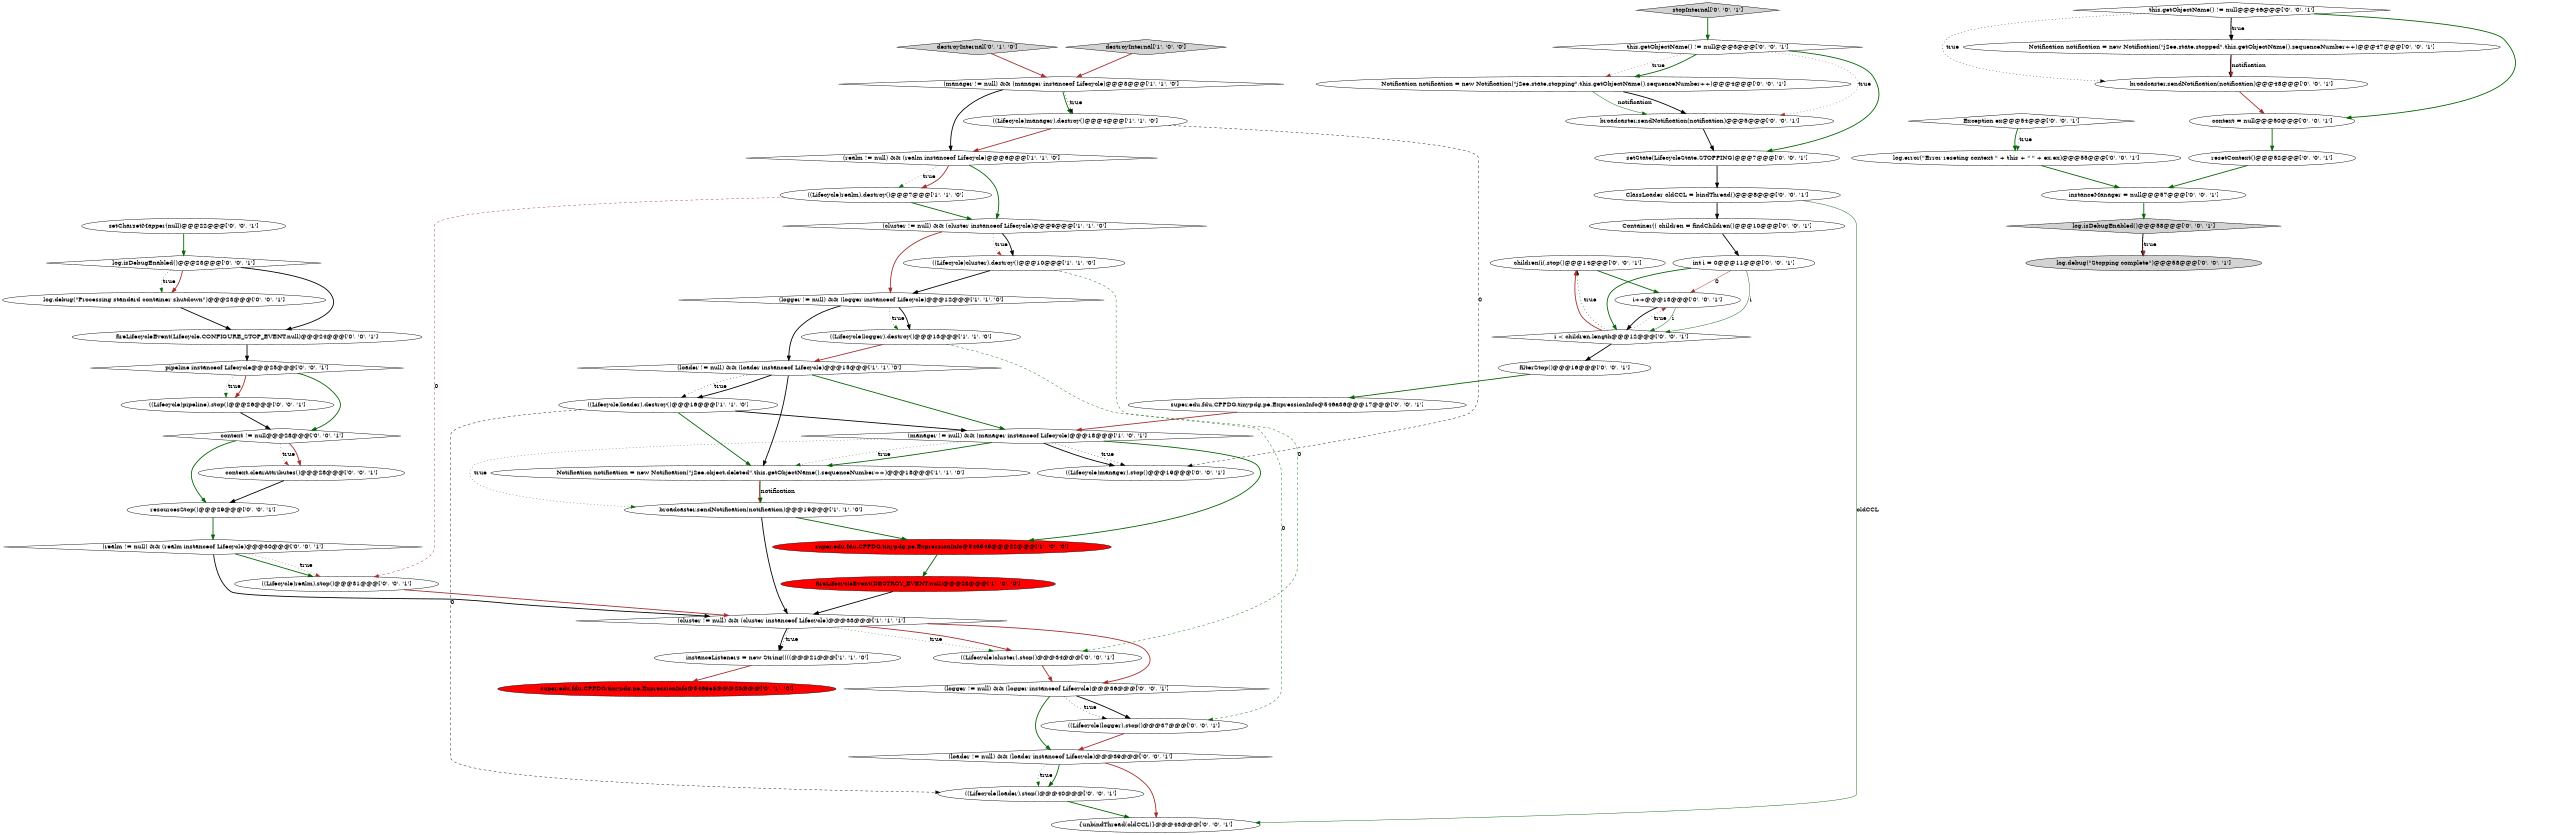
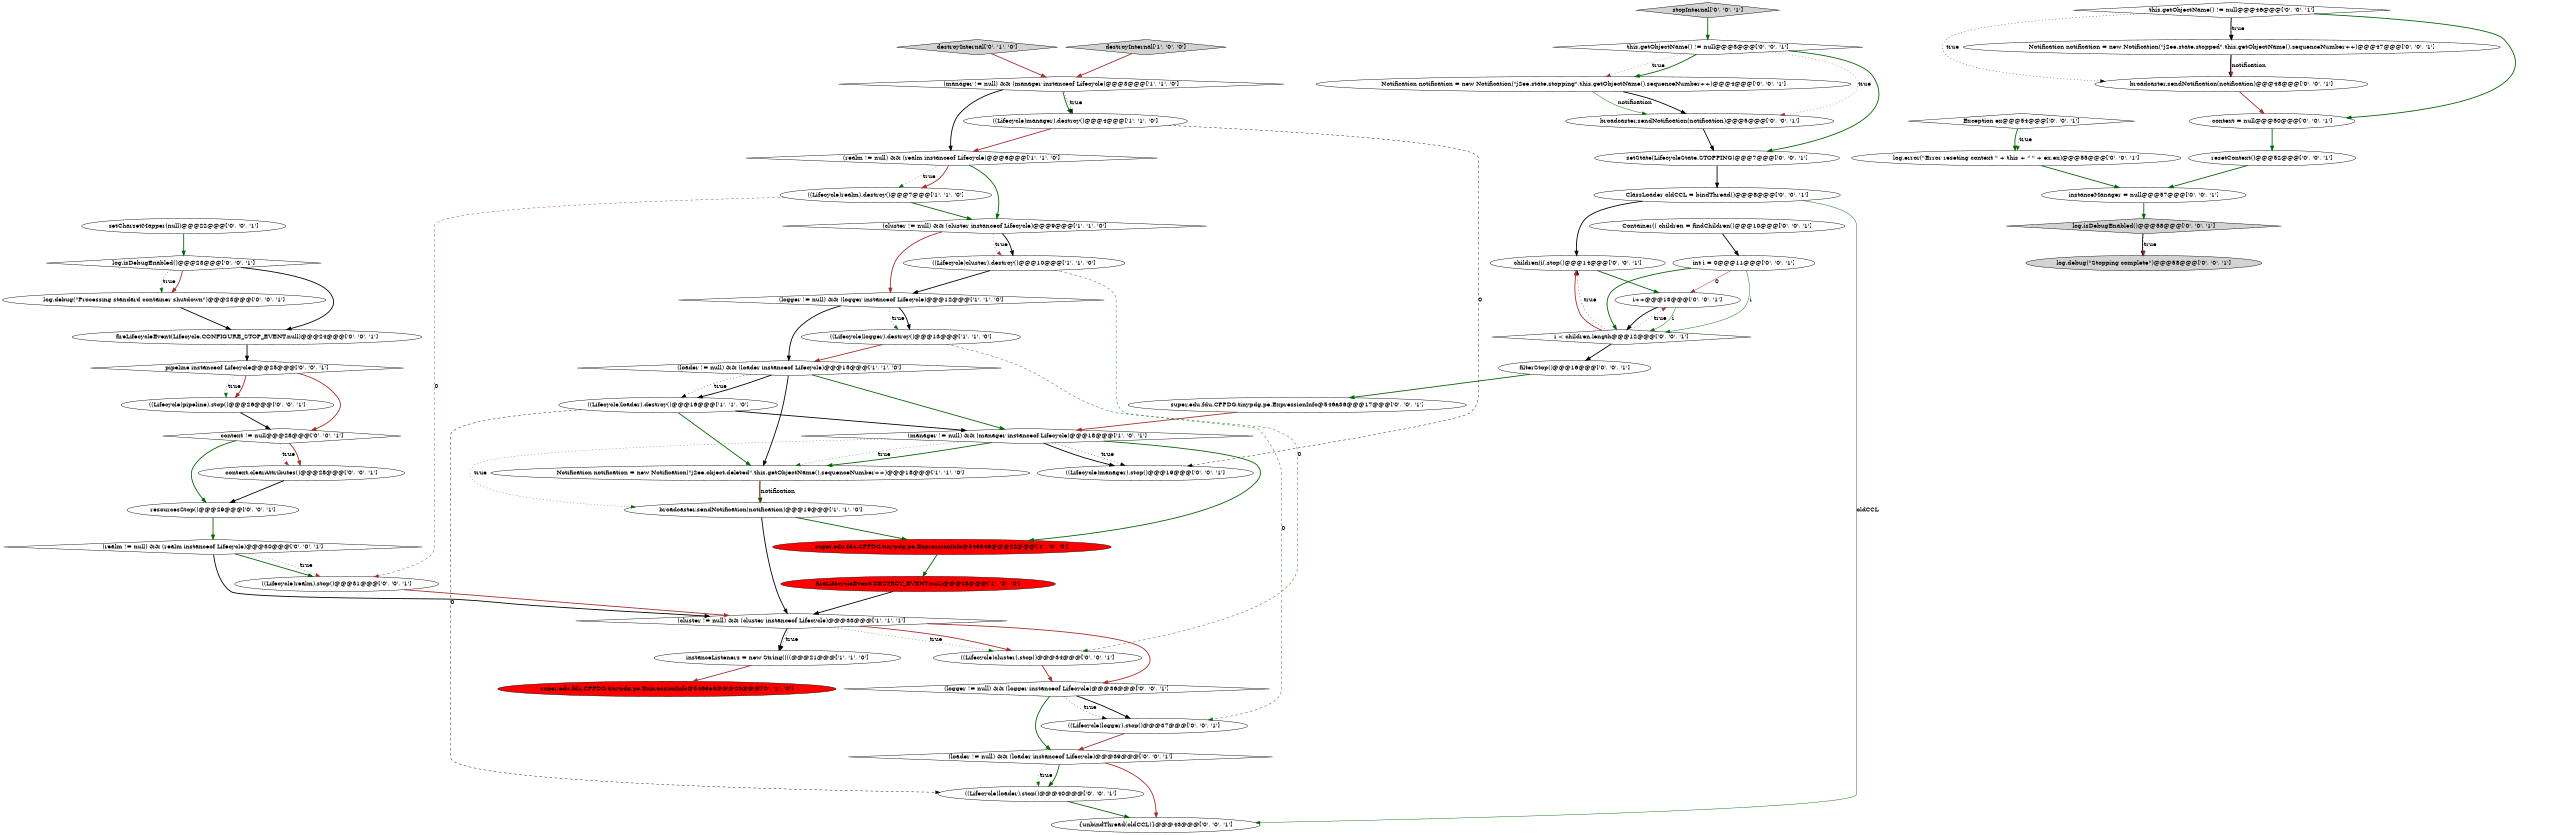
edge "ClassLoader oldCCL = bindThread()@@@8@@@['0', '0', '1']" -> "Container(( children = findChildren()@@@10@@@['0', '0', '1']": now "ClassLoader oldCCL = bindThread()@@@8@@@['0', '0', '1']" -> "children(i(.stop()@@@14@@@['0', '0', '1']"
edge "pipeline instanceof Lifecycle@@@25@@@['0', '0', '1']" -> "context != null@@@28@@@['0', '0', '1']": color darkgreen -> brown
